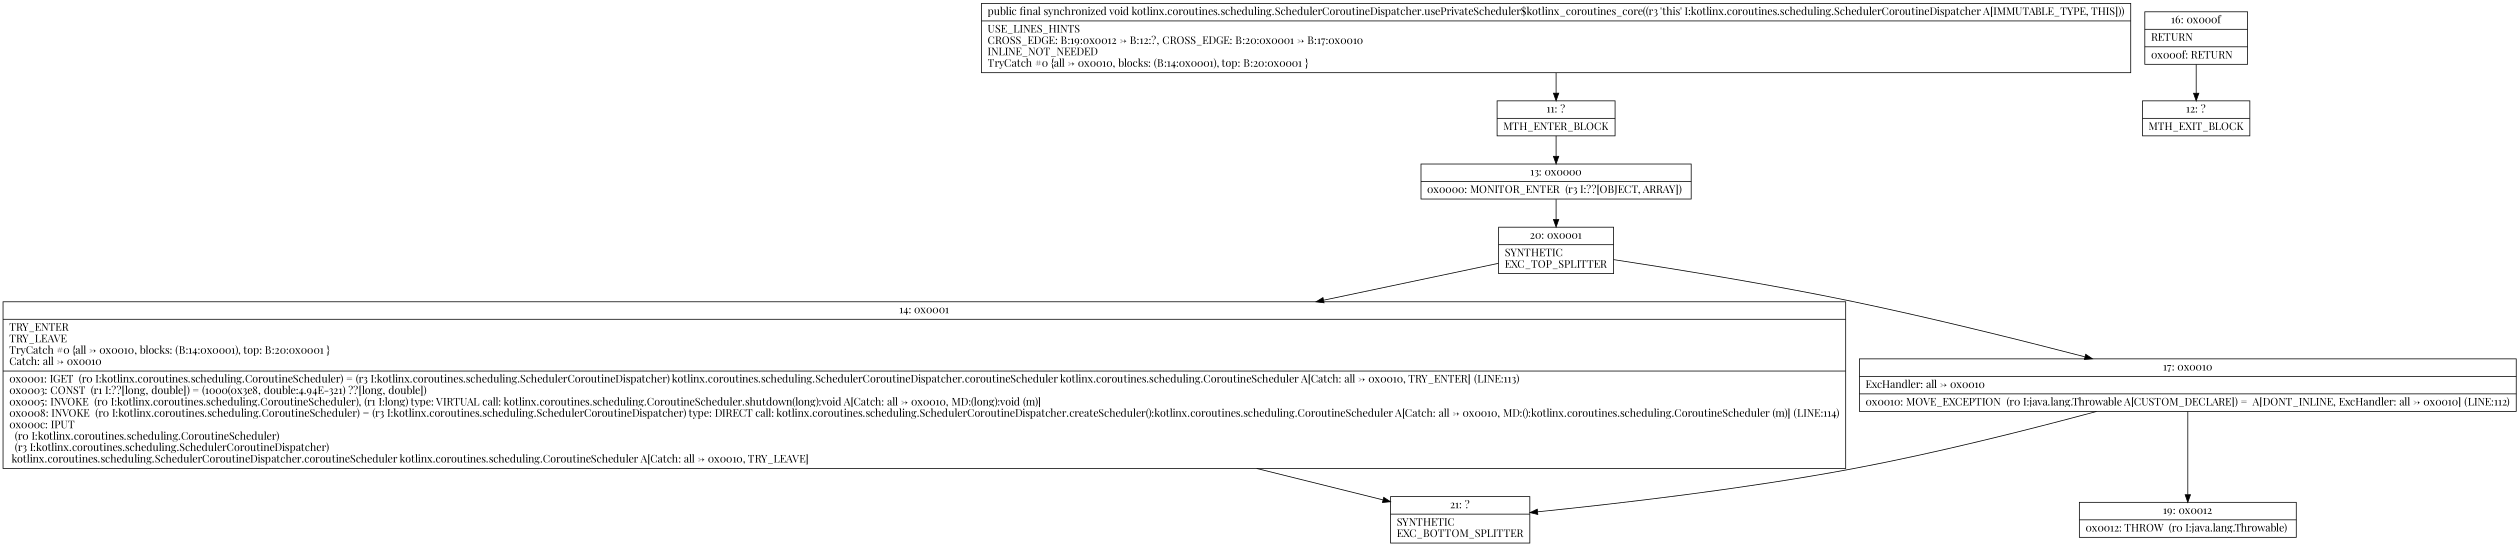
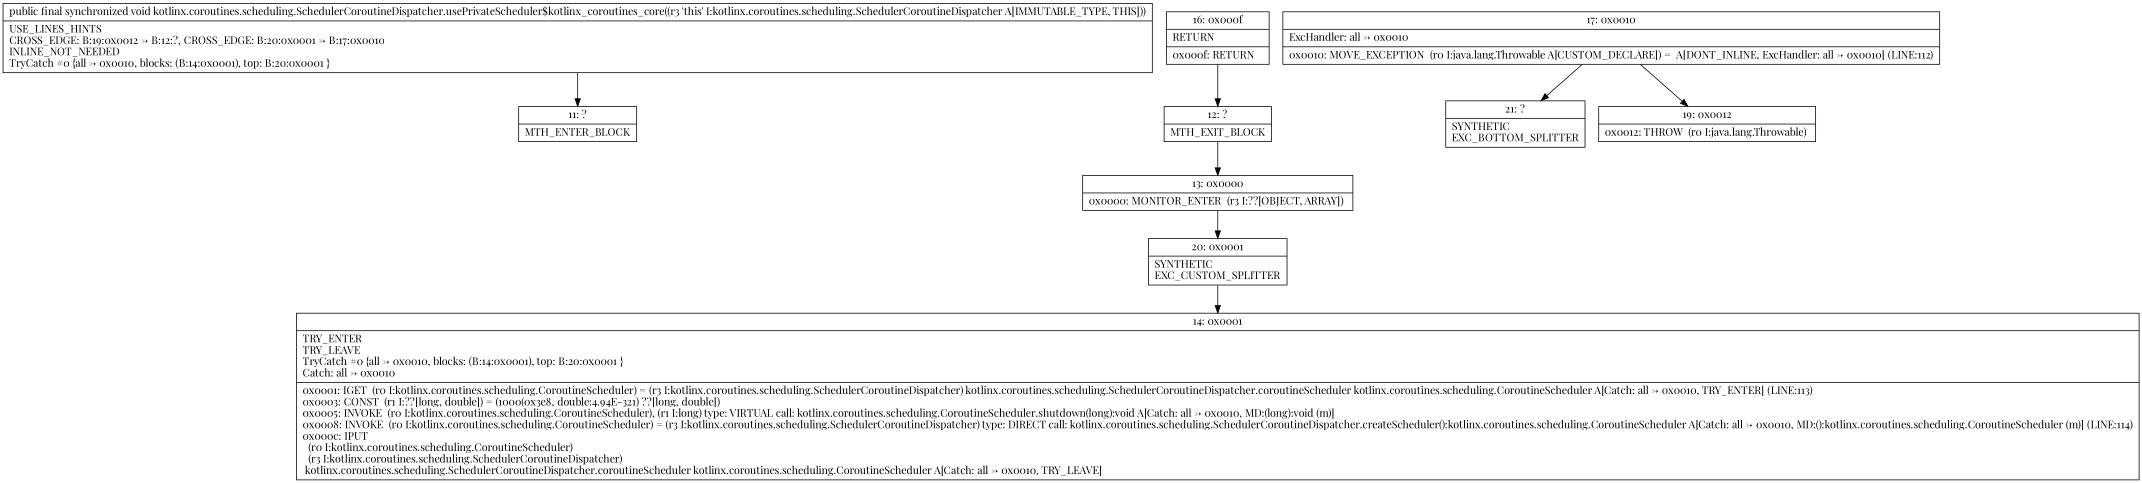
edge "11: ?" -> "13: 0x0000": now "12: ?" -> "13: 0x0000"
node "20: 0x0001": text "EXC_TOP_SPLITTER" -> "EXC_CUSTOM_SPLITTER"
edge "20: 0x0001" -> "17: 0x0010": removed
edge "14: 0x0001" -> "21: ?": removed
